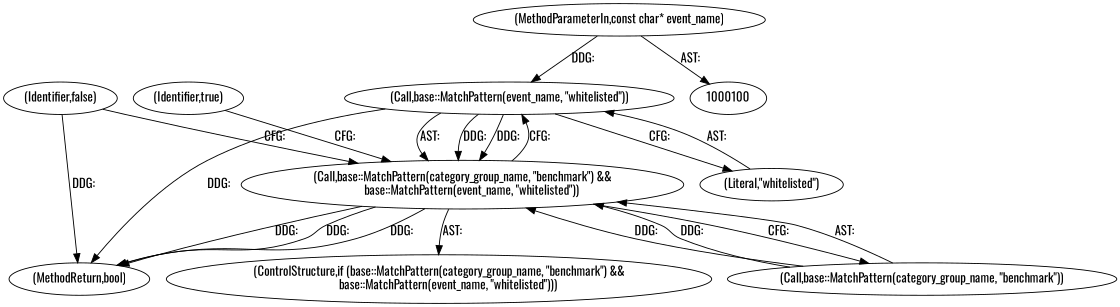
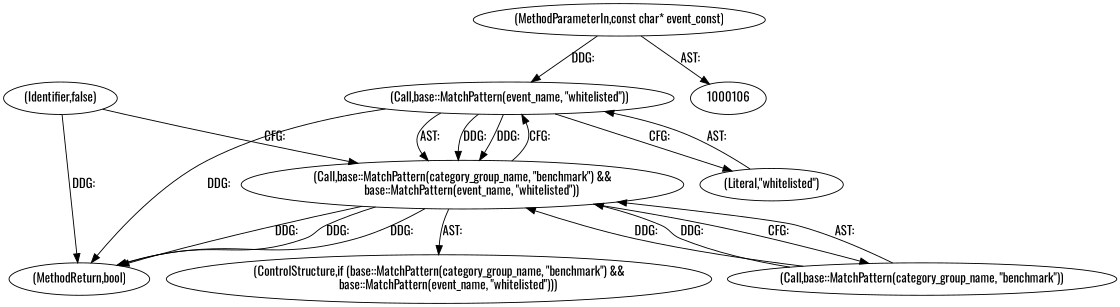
node "(MethodParameterIn,const char* event_name)": label "(MethodParameterIn,const char* event_name)" -> "(MethodParameterIn,const char* event_const)"
node "(Identifier,true)": removed
node "1000100": label "1000100" -> "1000106"
